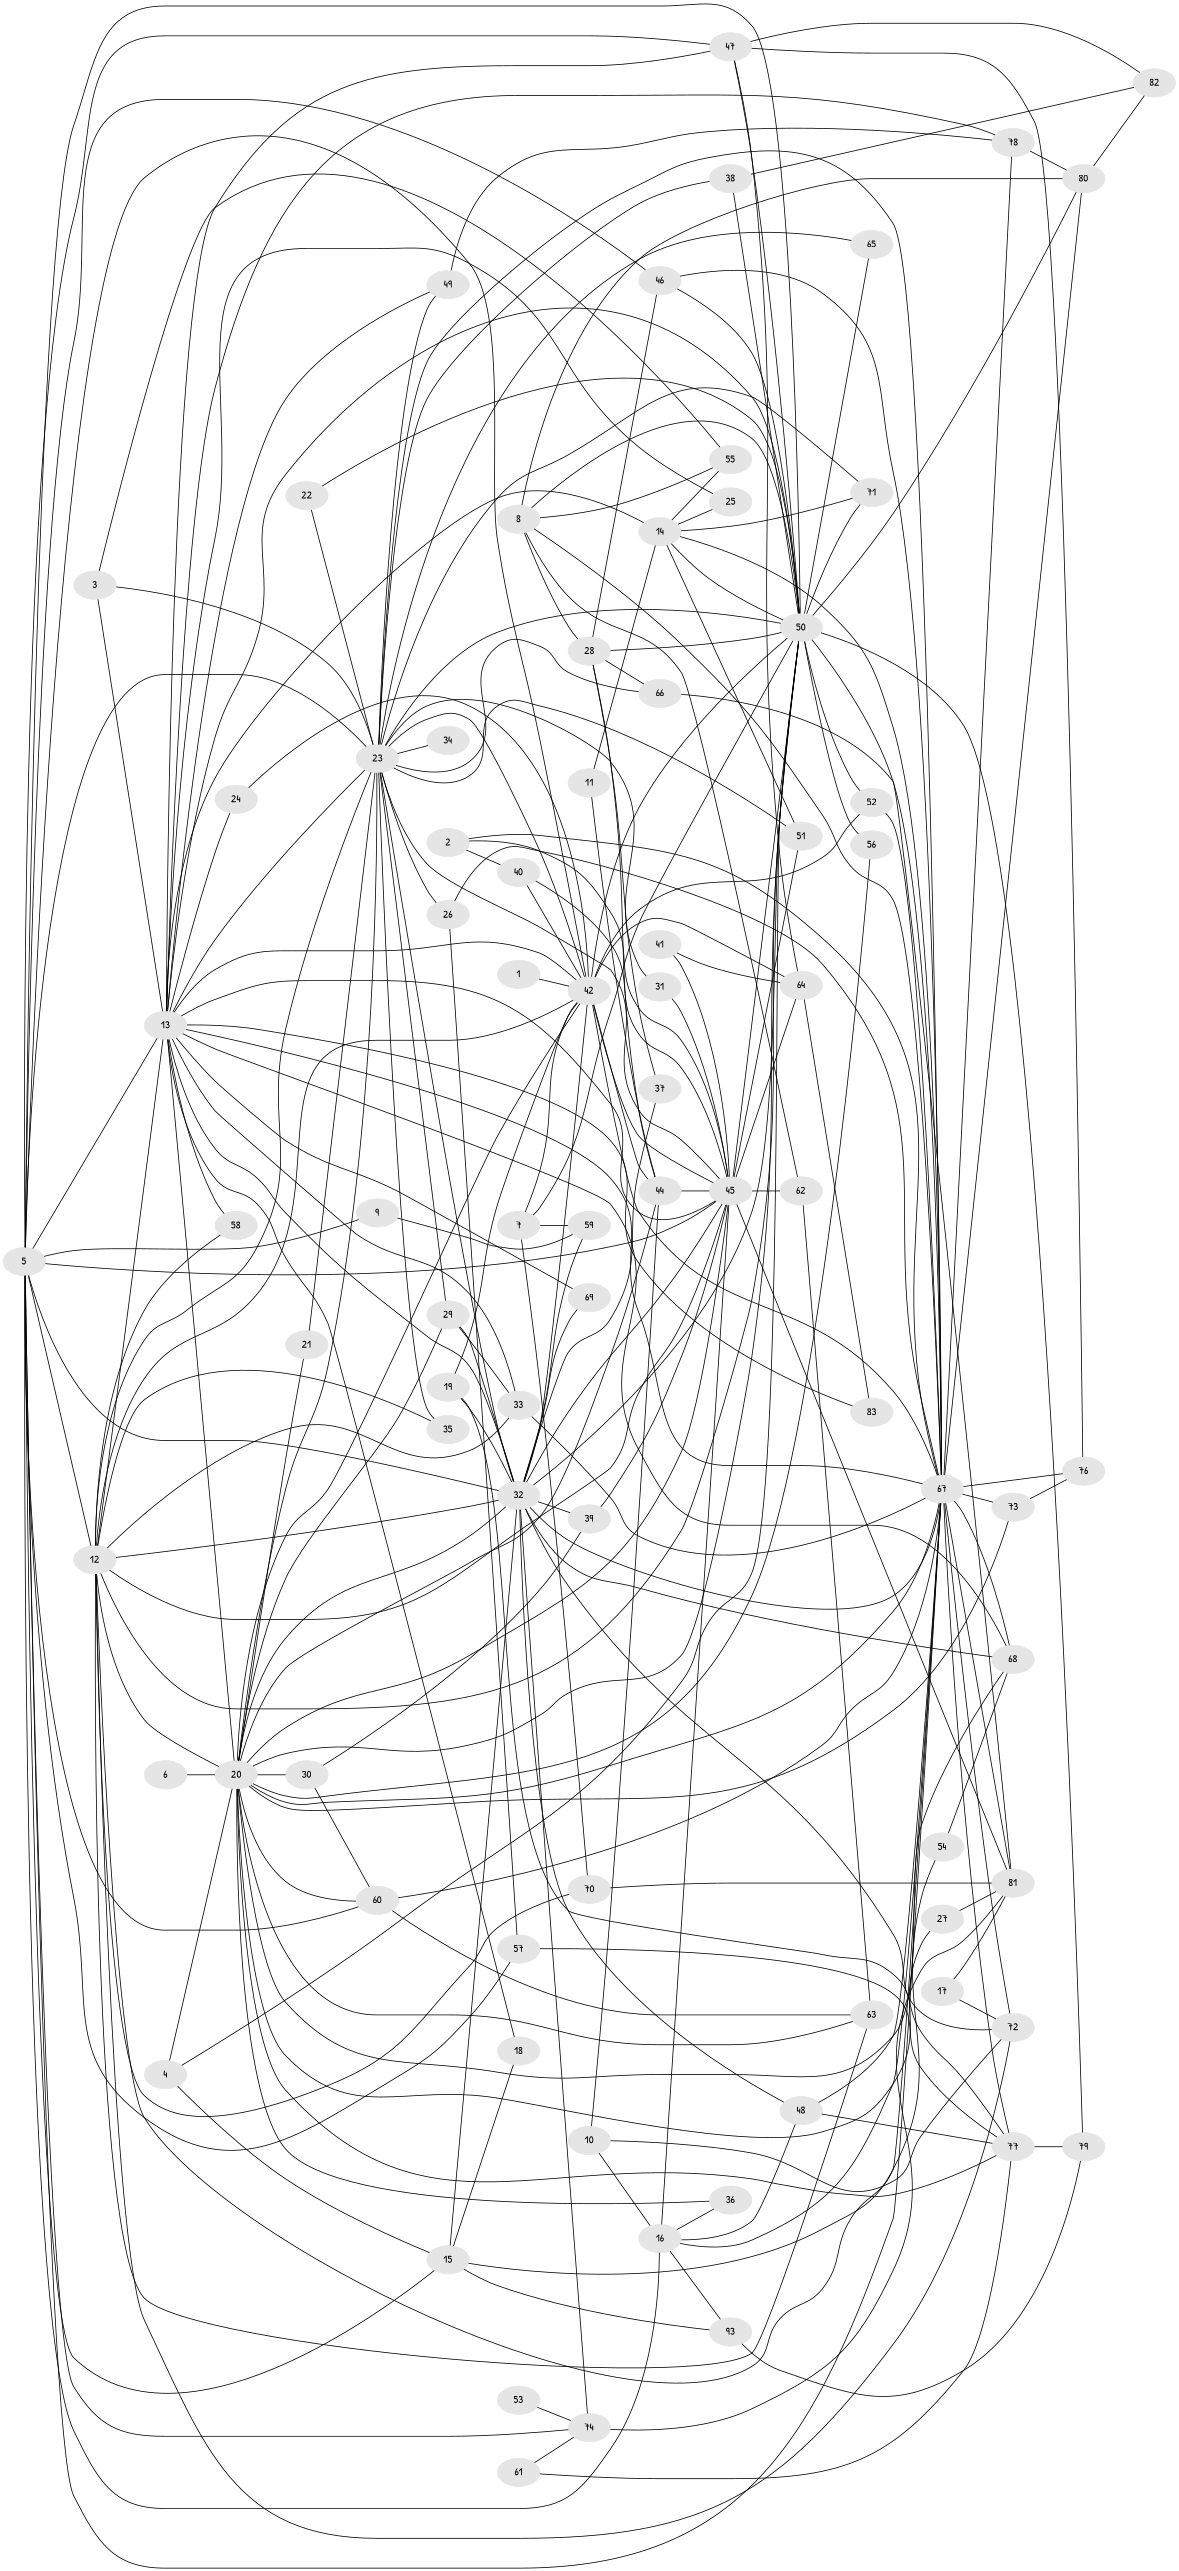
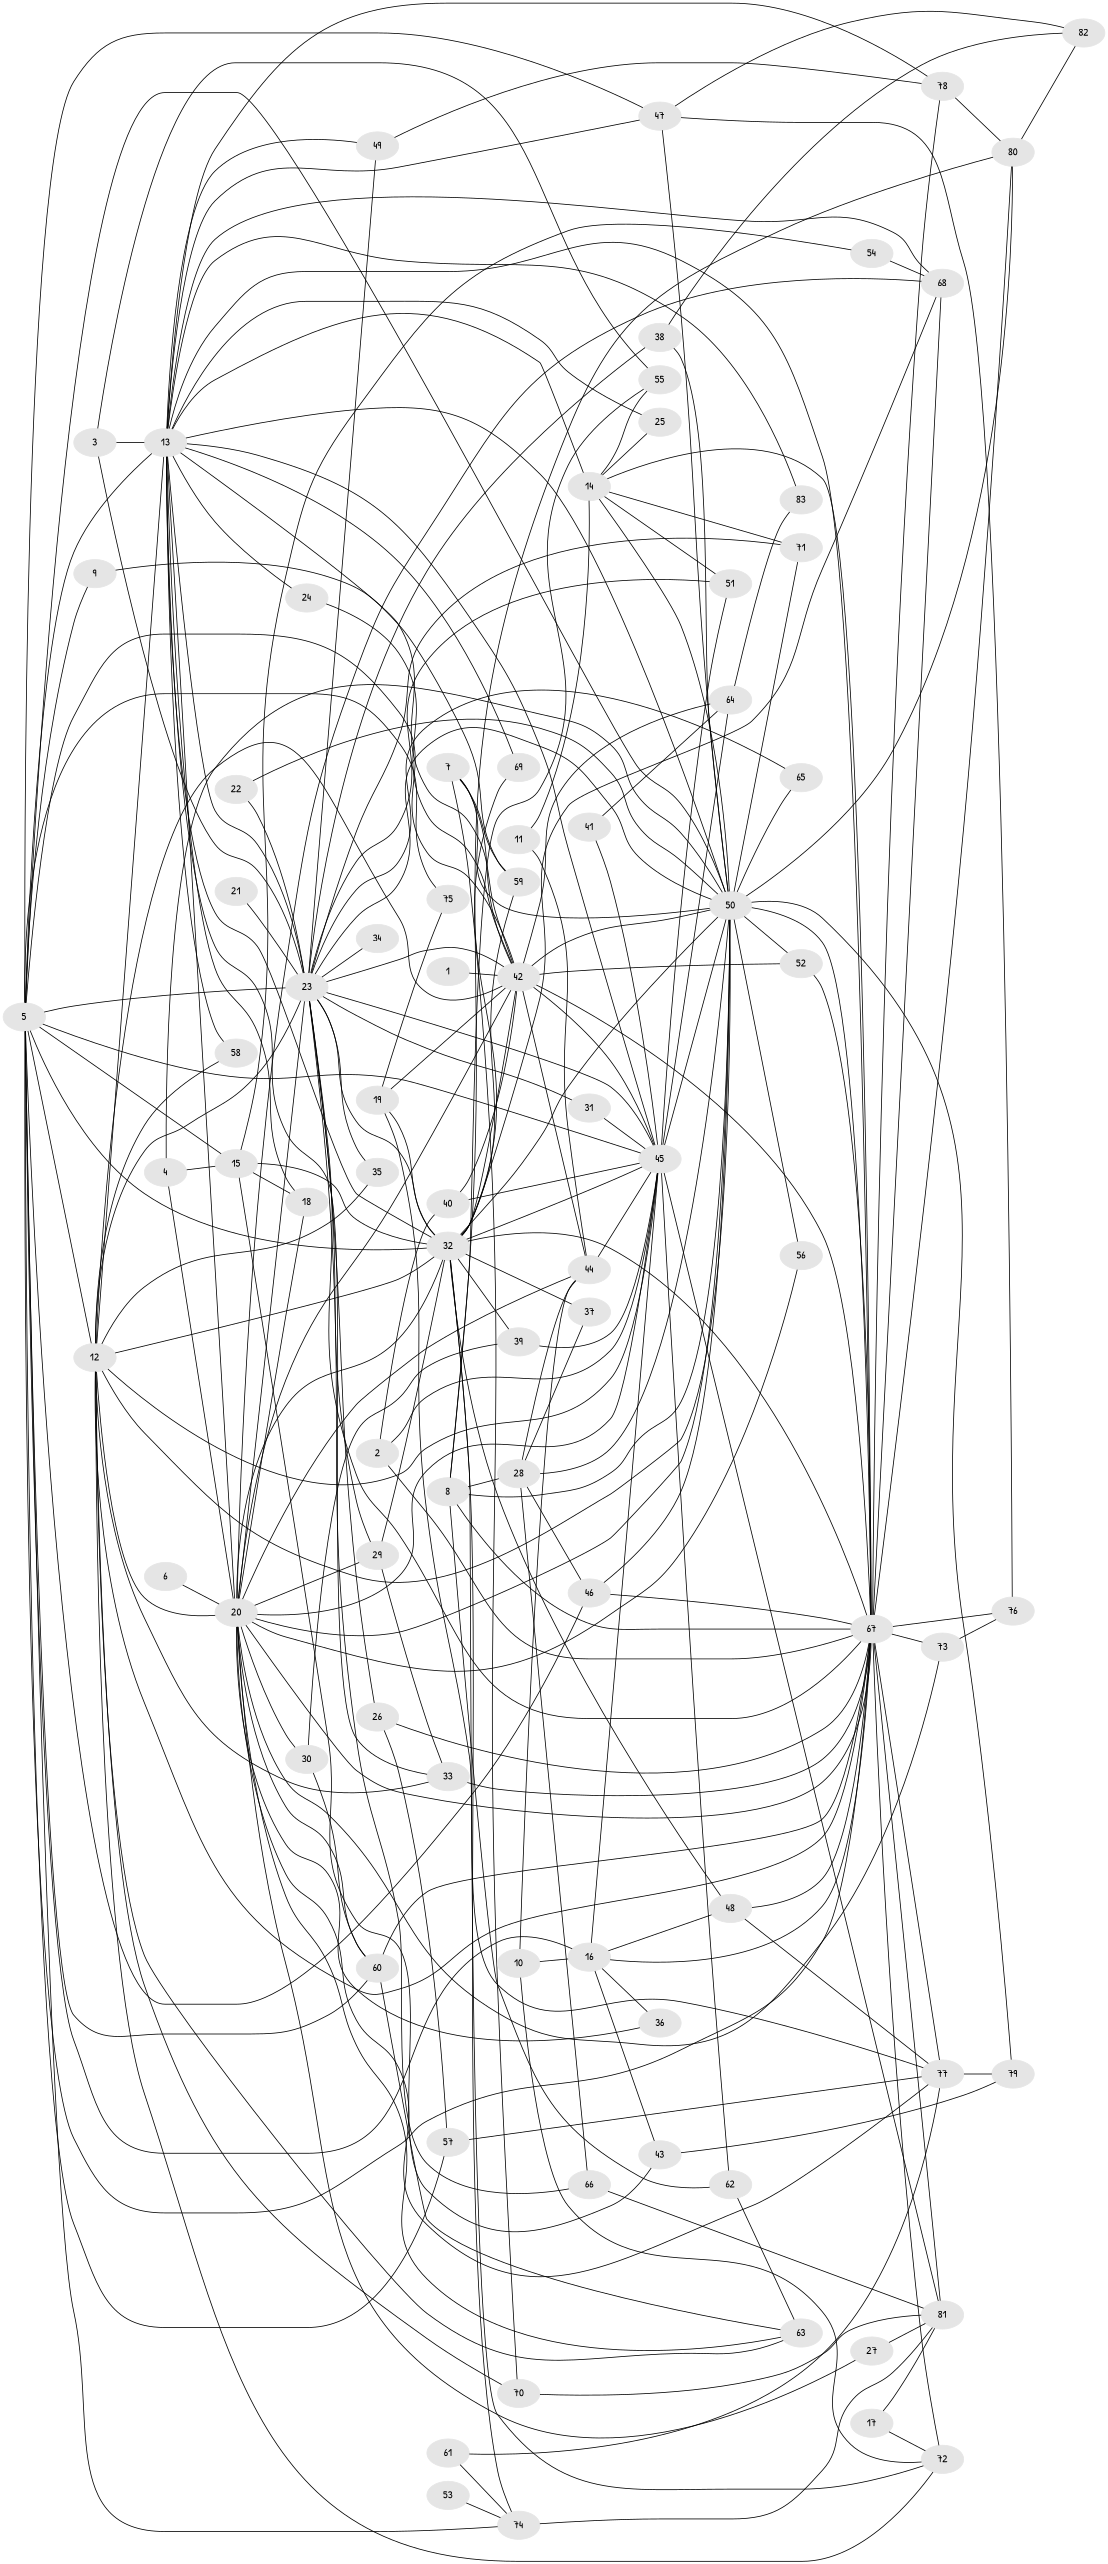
edge "47" -- "64": removed
node "75": added
edge "21" -- "20": now "18" -- "20"
node "93": label "93" -> "43"
